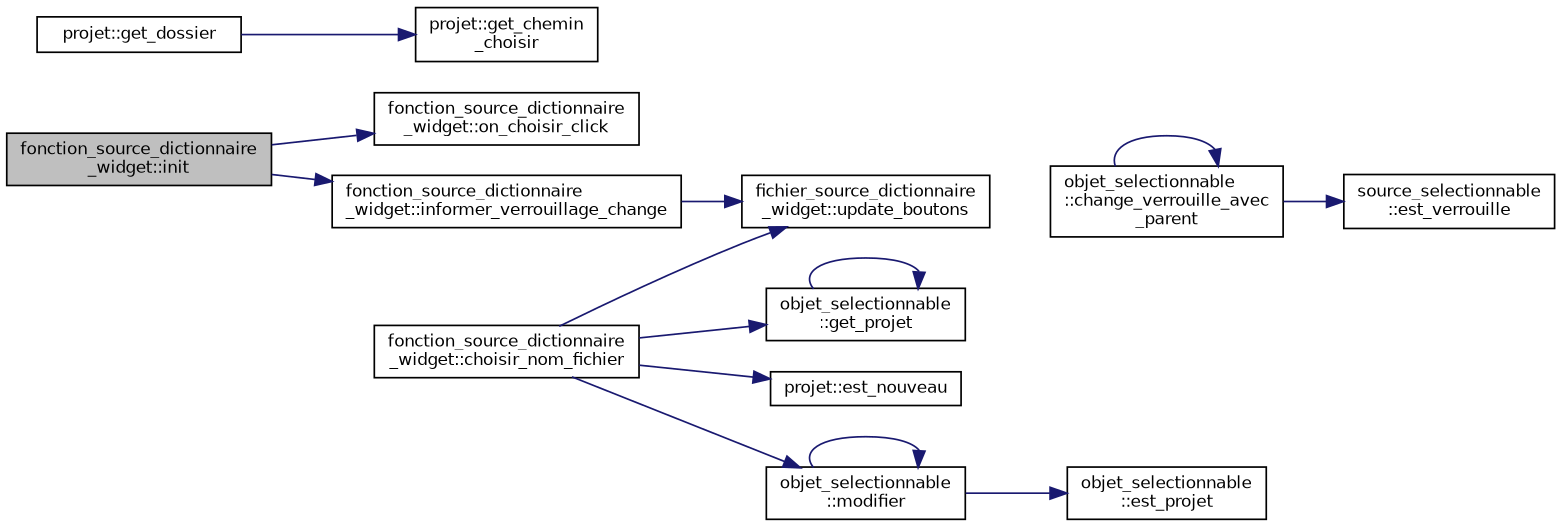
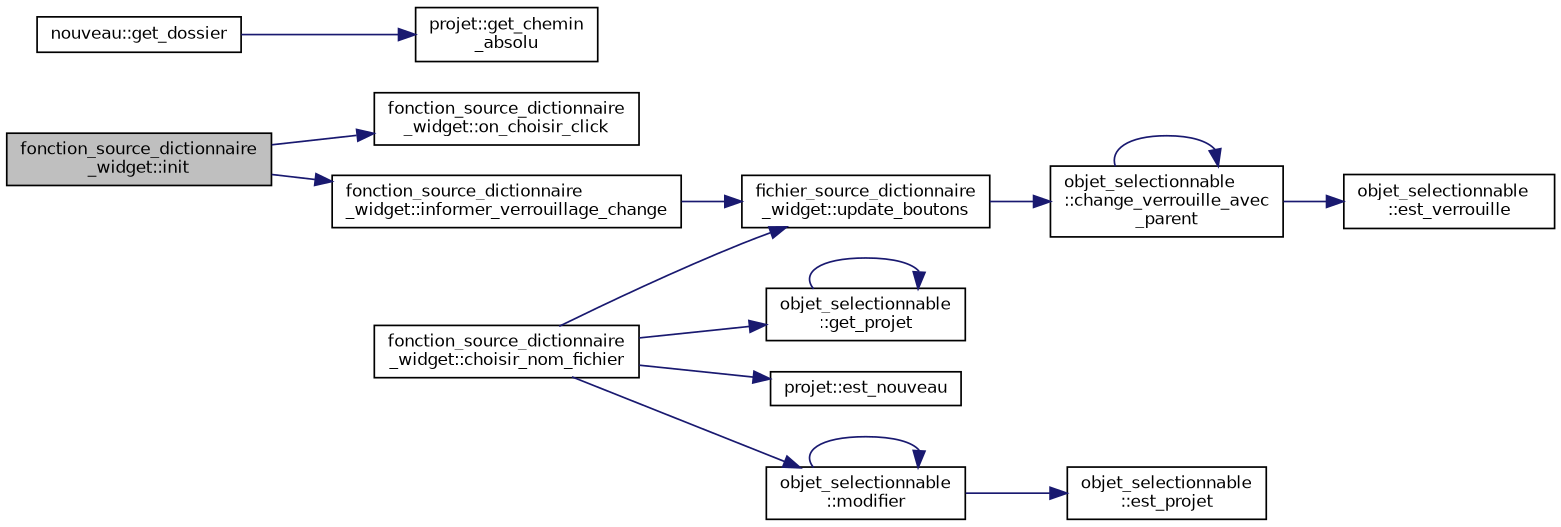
node "projet::get_dossier": label "projet::get_dossier" -> "nouveau::get_dossier"
node "projet::get_chemin _choisir": label "projet::get_chemin _choisir" -> "projet::get_chemin _absolu"
edge "fichier_source_dictionnaire _widget::update_boutons" -> "objet_selectionnable ::change_verrouille_avec _parent": added
node "source_selectionnable ::est_verrouille": label "source_selectionnable ::est_verrouille" -> "objet_selectionnable ::est_verrouille"
